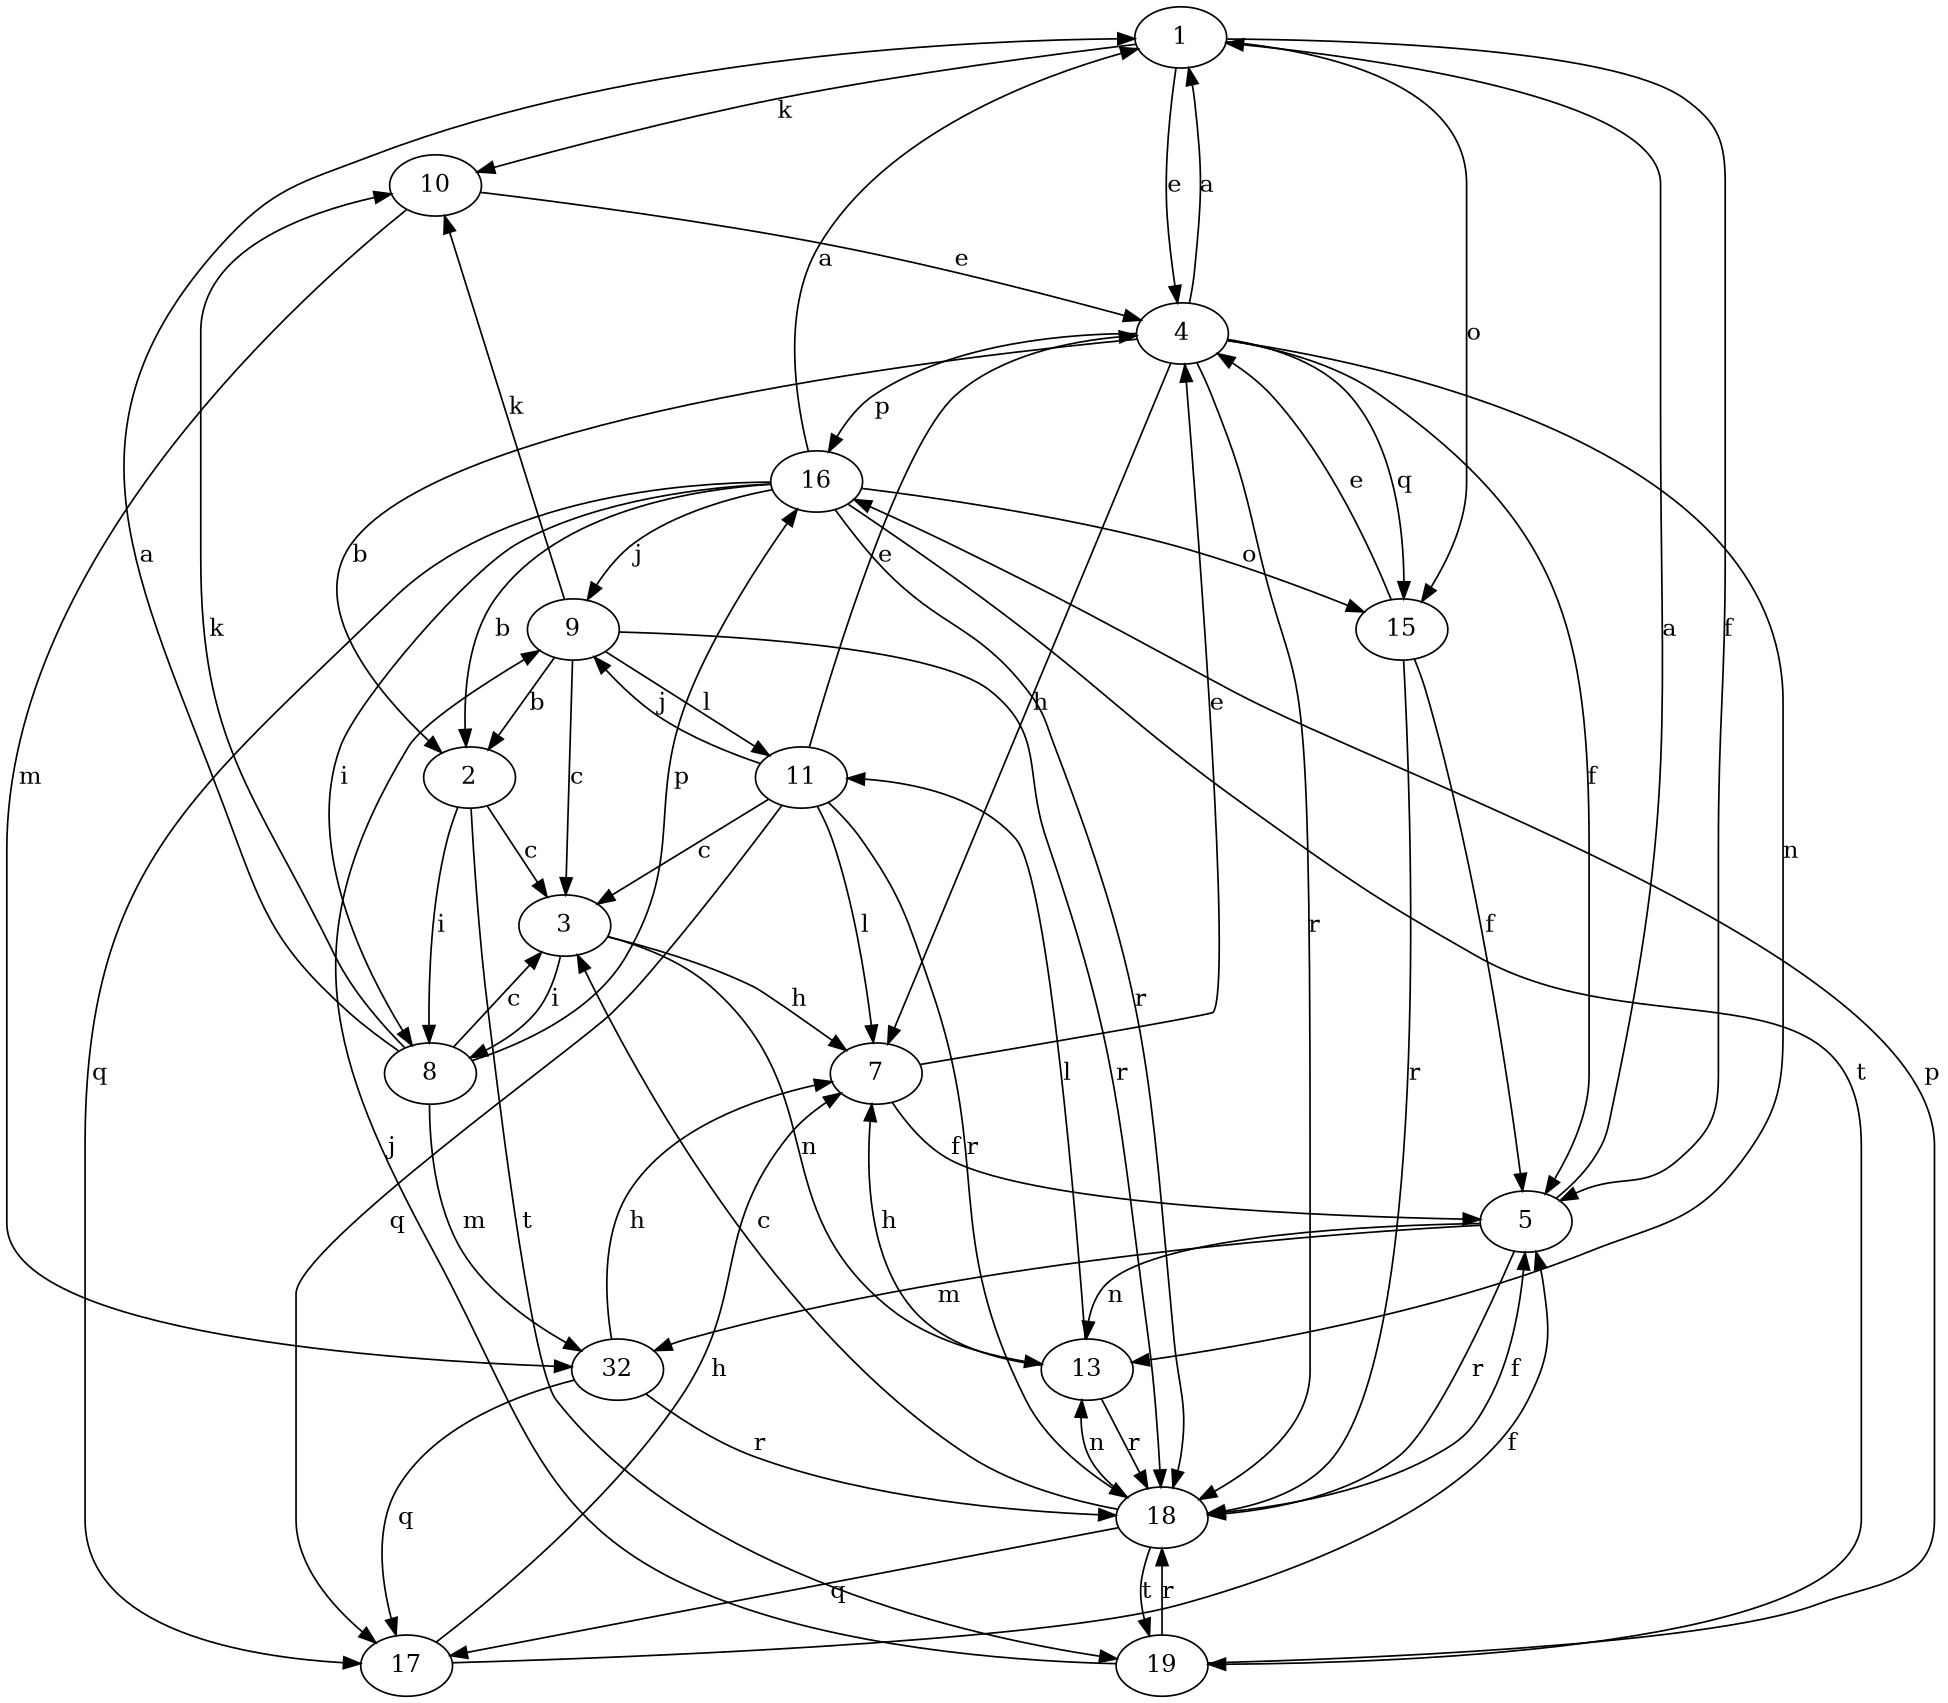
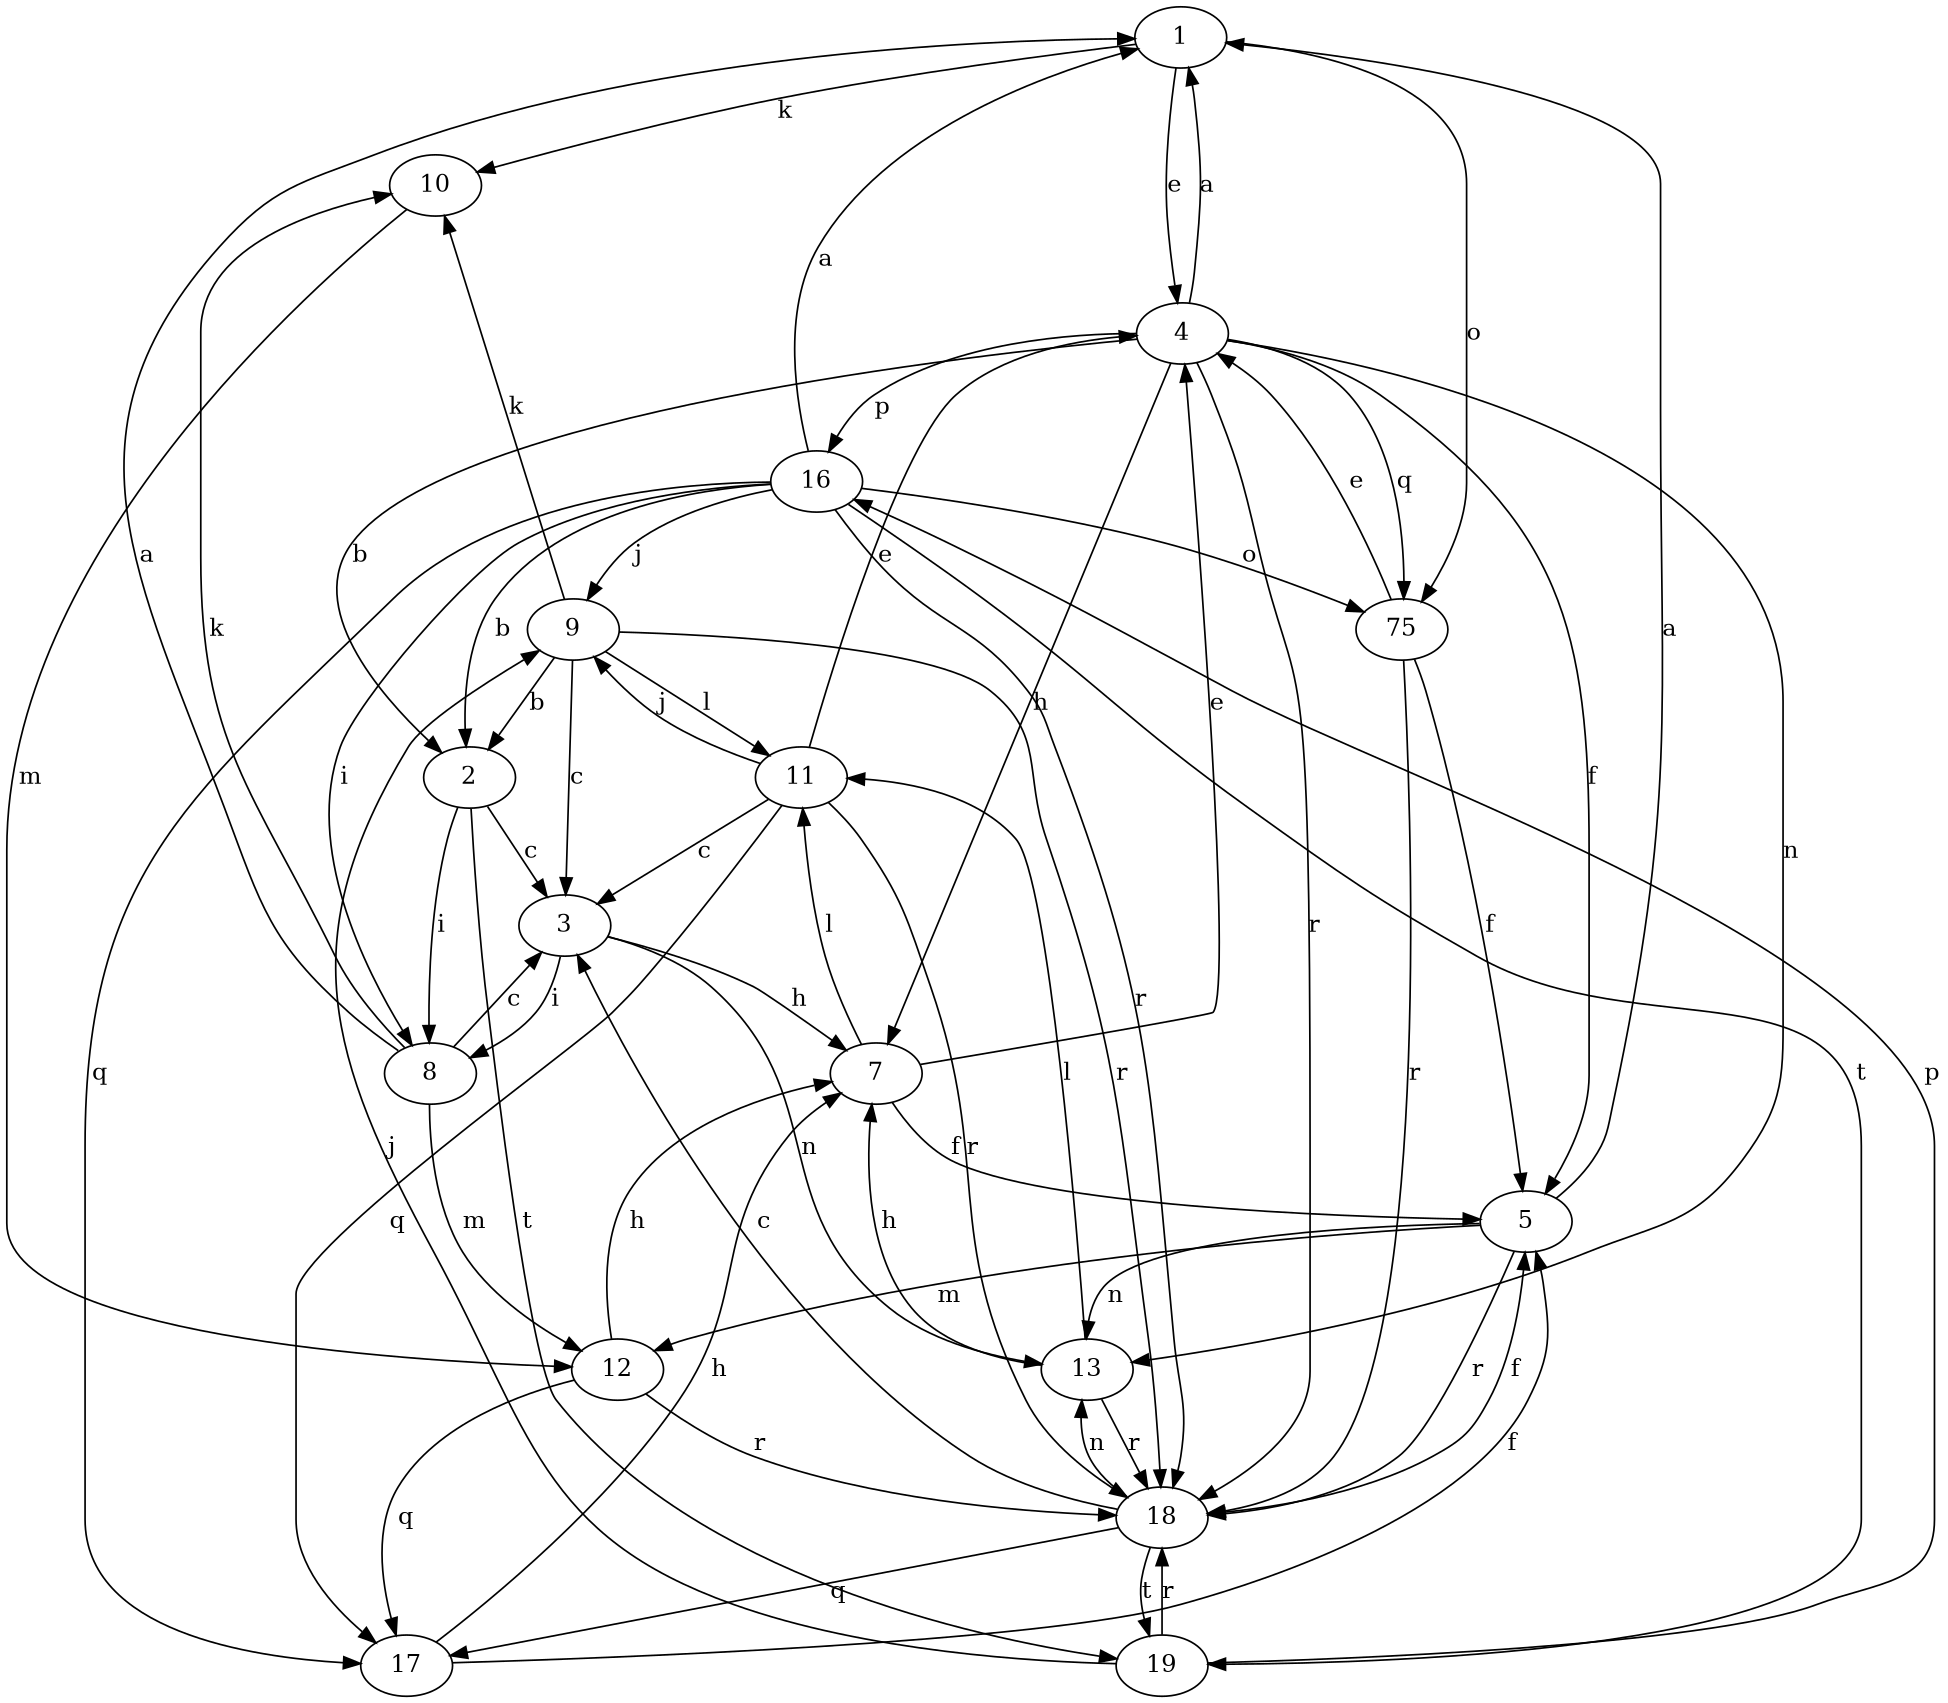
edge "10" -> "4": removed, label "e"
edge "1" -> "5": removed, label "f"
node "15": label "15" -> "75"
edge "8" -> "16": removed, label "p"
edge "11" -> "7": reversed
node "32": label "32" -> "12"
